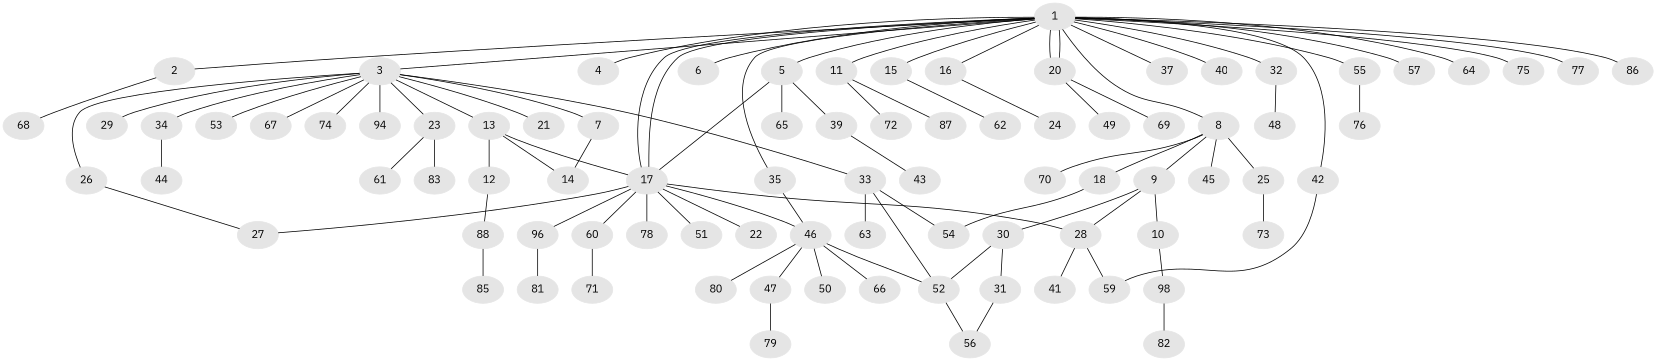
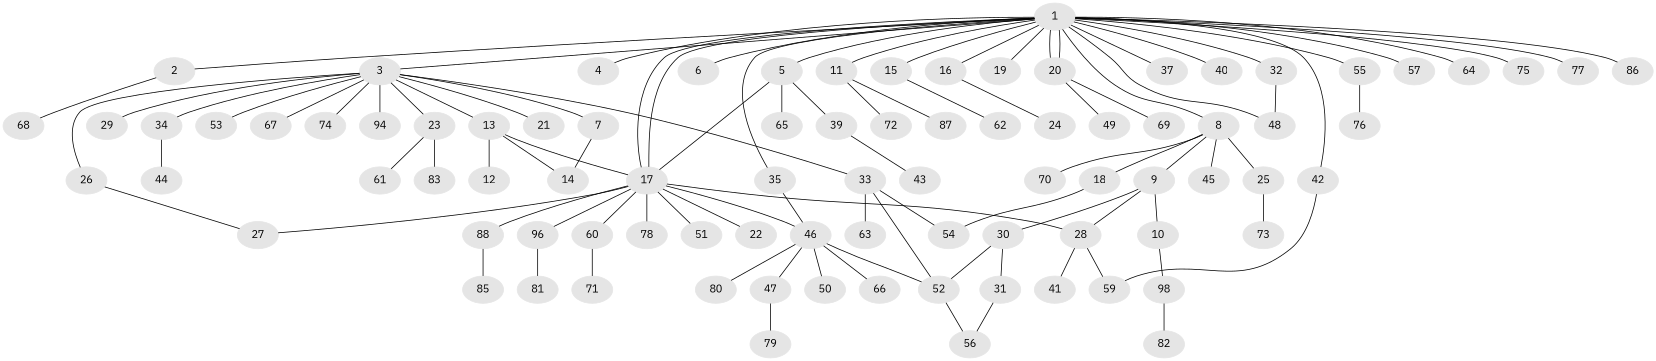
node "19": added
edge "1" -- "48": added
edge "12" -- "88": now "17" -- "88"
